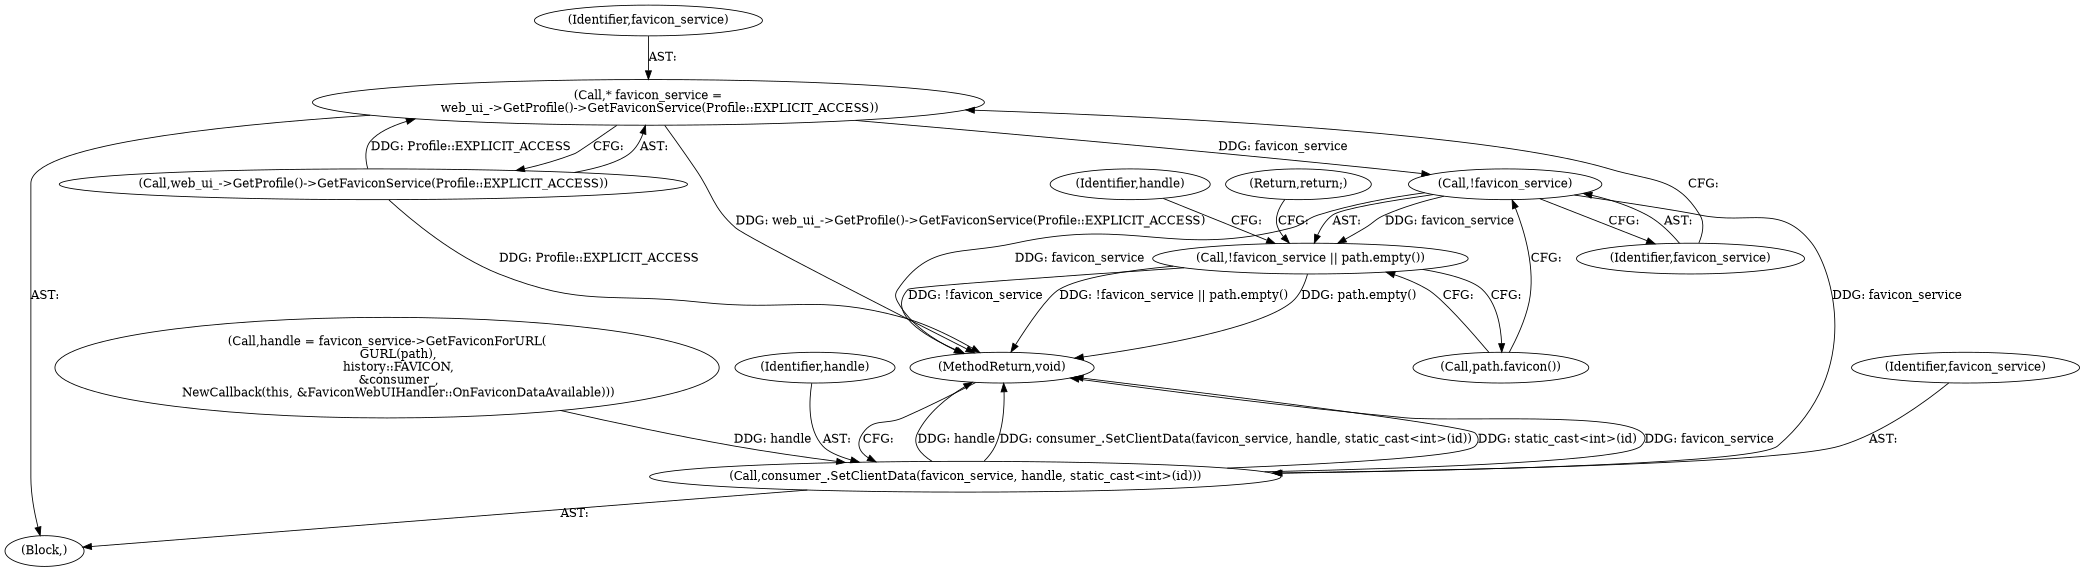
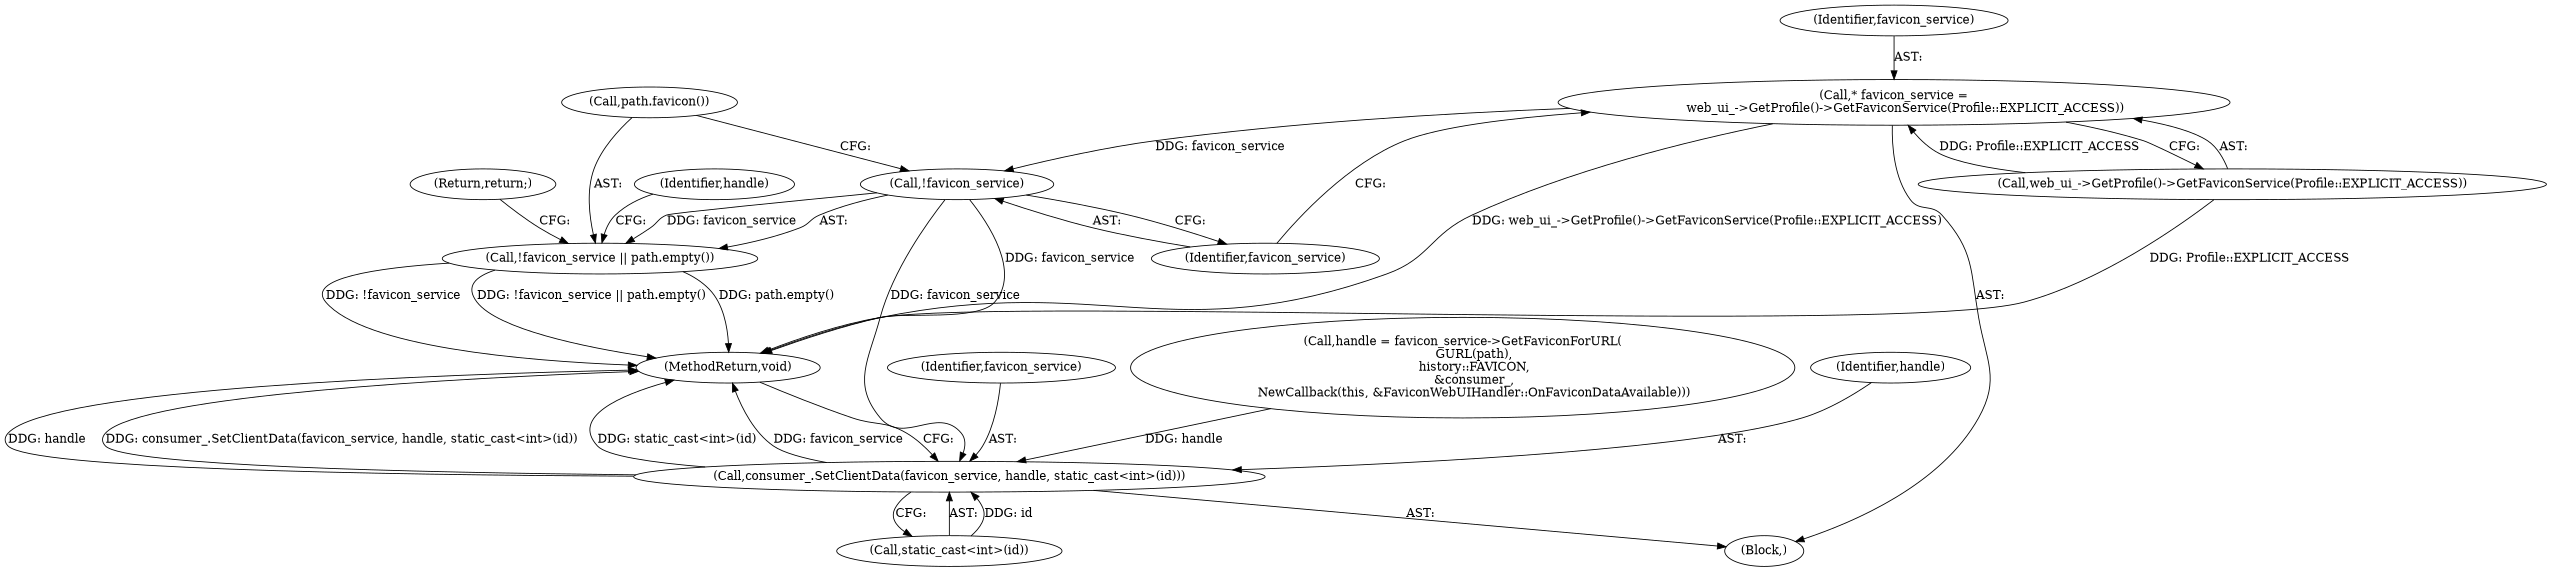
edge "(Call,!favicon_service || path.empty())" -> "(Call,path.favicon())": removed, label "CFG:"
edge "(Call,path.favicon())" -> "(Call,!favicon_service || path.empty())": label "CFG: " -> "AST: "
node "(Call,static_cast<int>(id))": added
